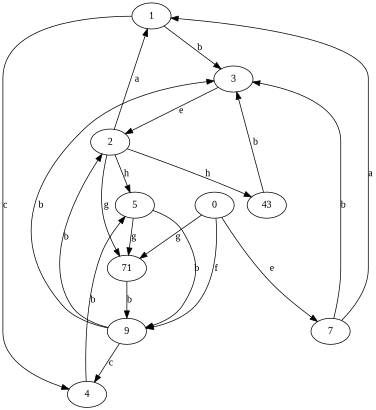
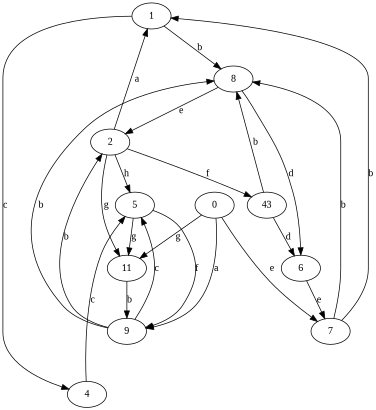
node "3": label "3" -> "8"
edge "2" -> "43": label "h" -> "f"
edge "7" -> "1": label "a" -> "b"
node "71": label "71" -> "11"
edge "5" -> "9": label "b" -> "f"
edge "0" -> "9": label "f" -> "a"
node "6": added
edge "4" -> "5": label "b" -> "c"
edge "9" -> "4": now "9" -> "5"
